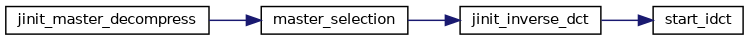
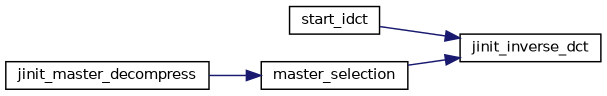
edge "jinit_inverse_dct" -> "start_idct": reversed
